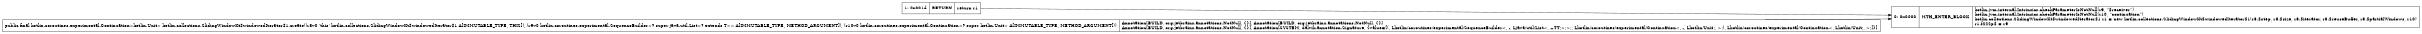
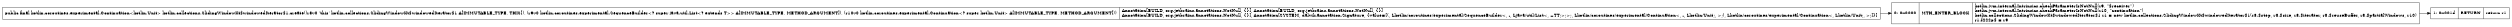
edge "1: 0x001d" -> "0: 0x0000": reversed
